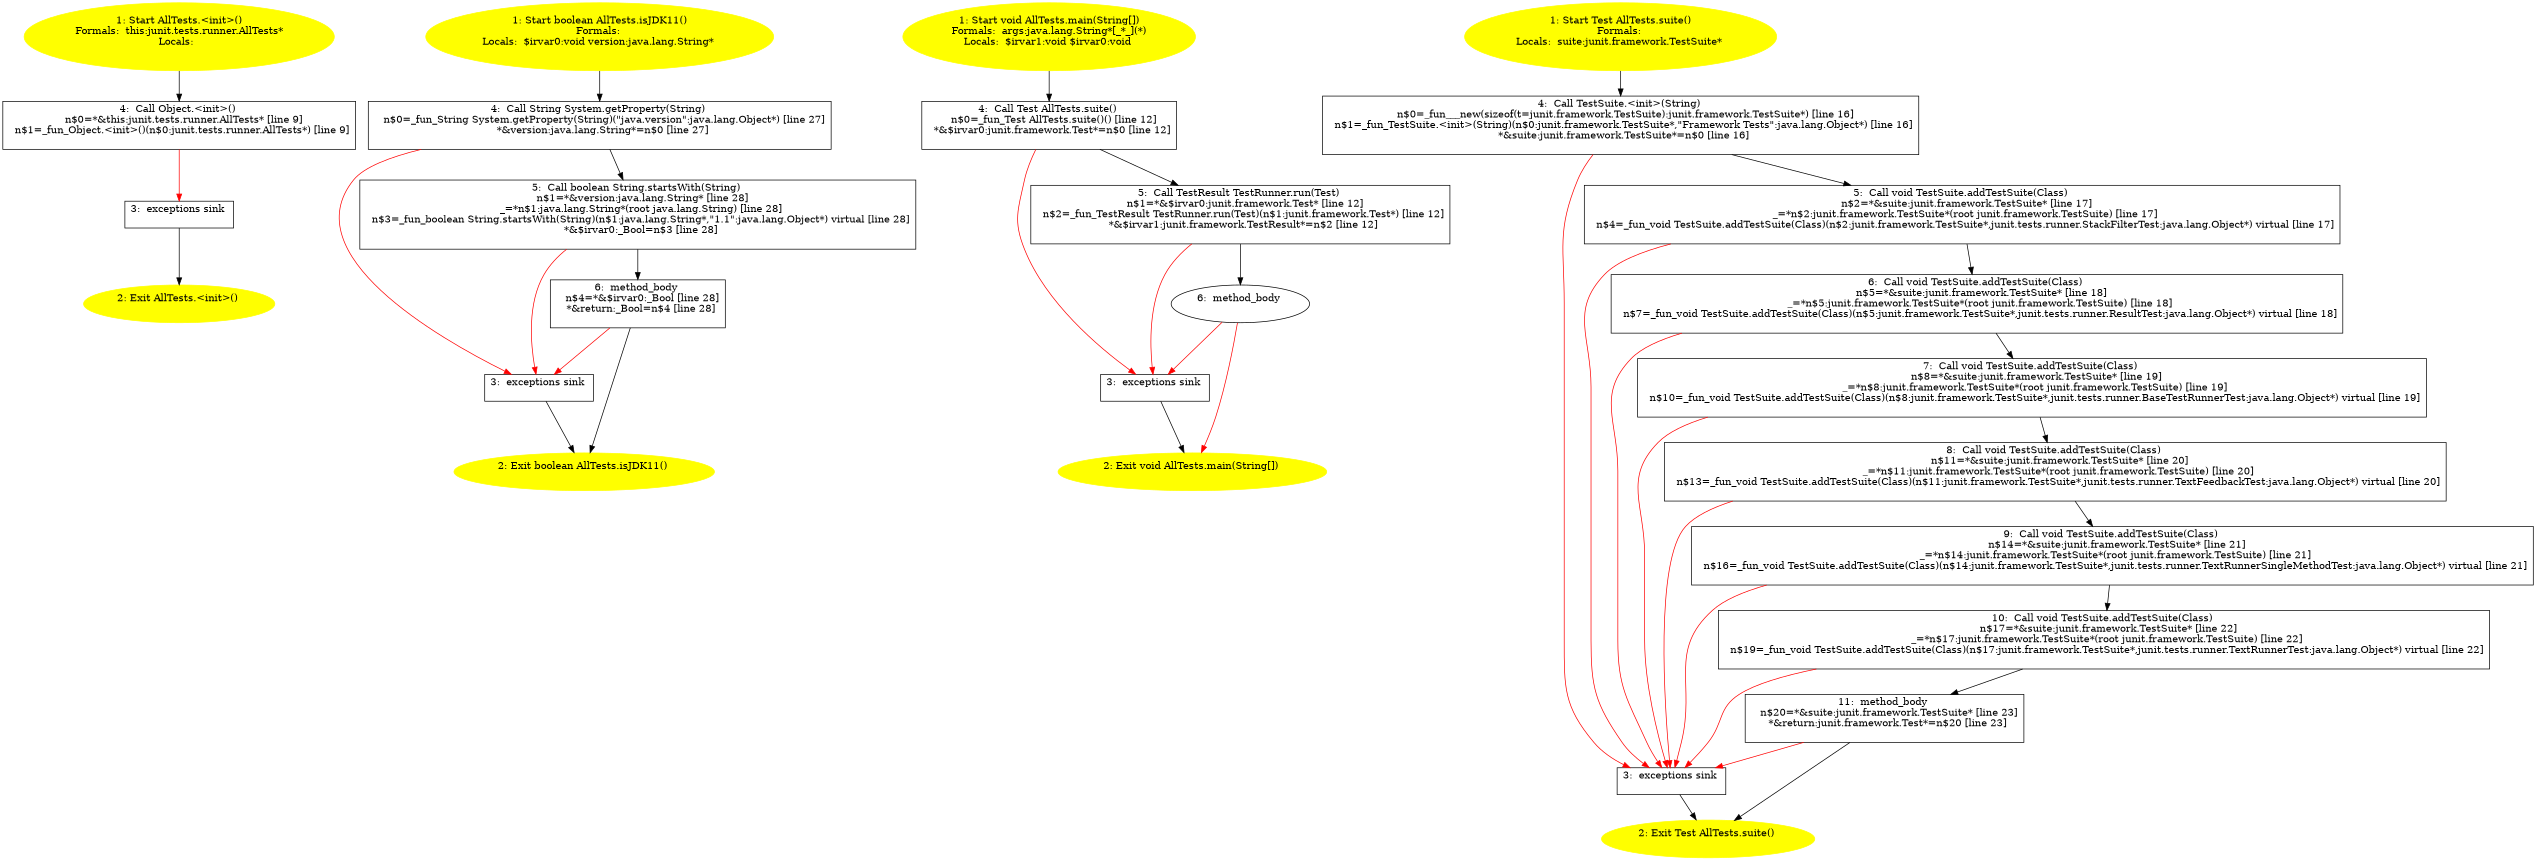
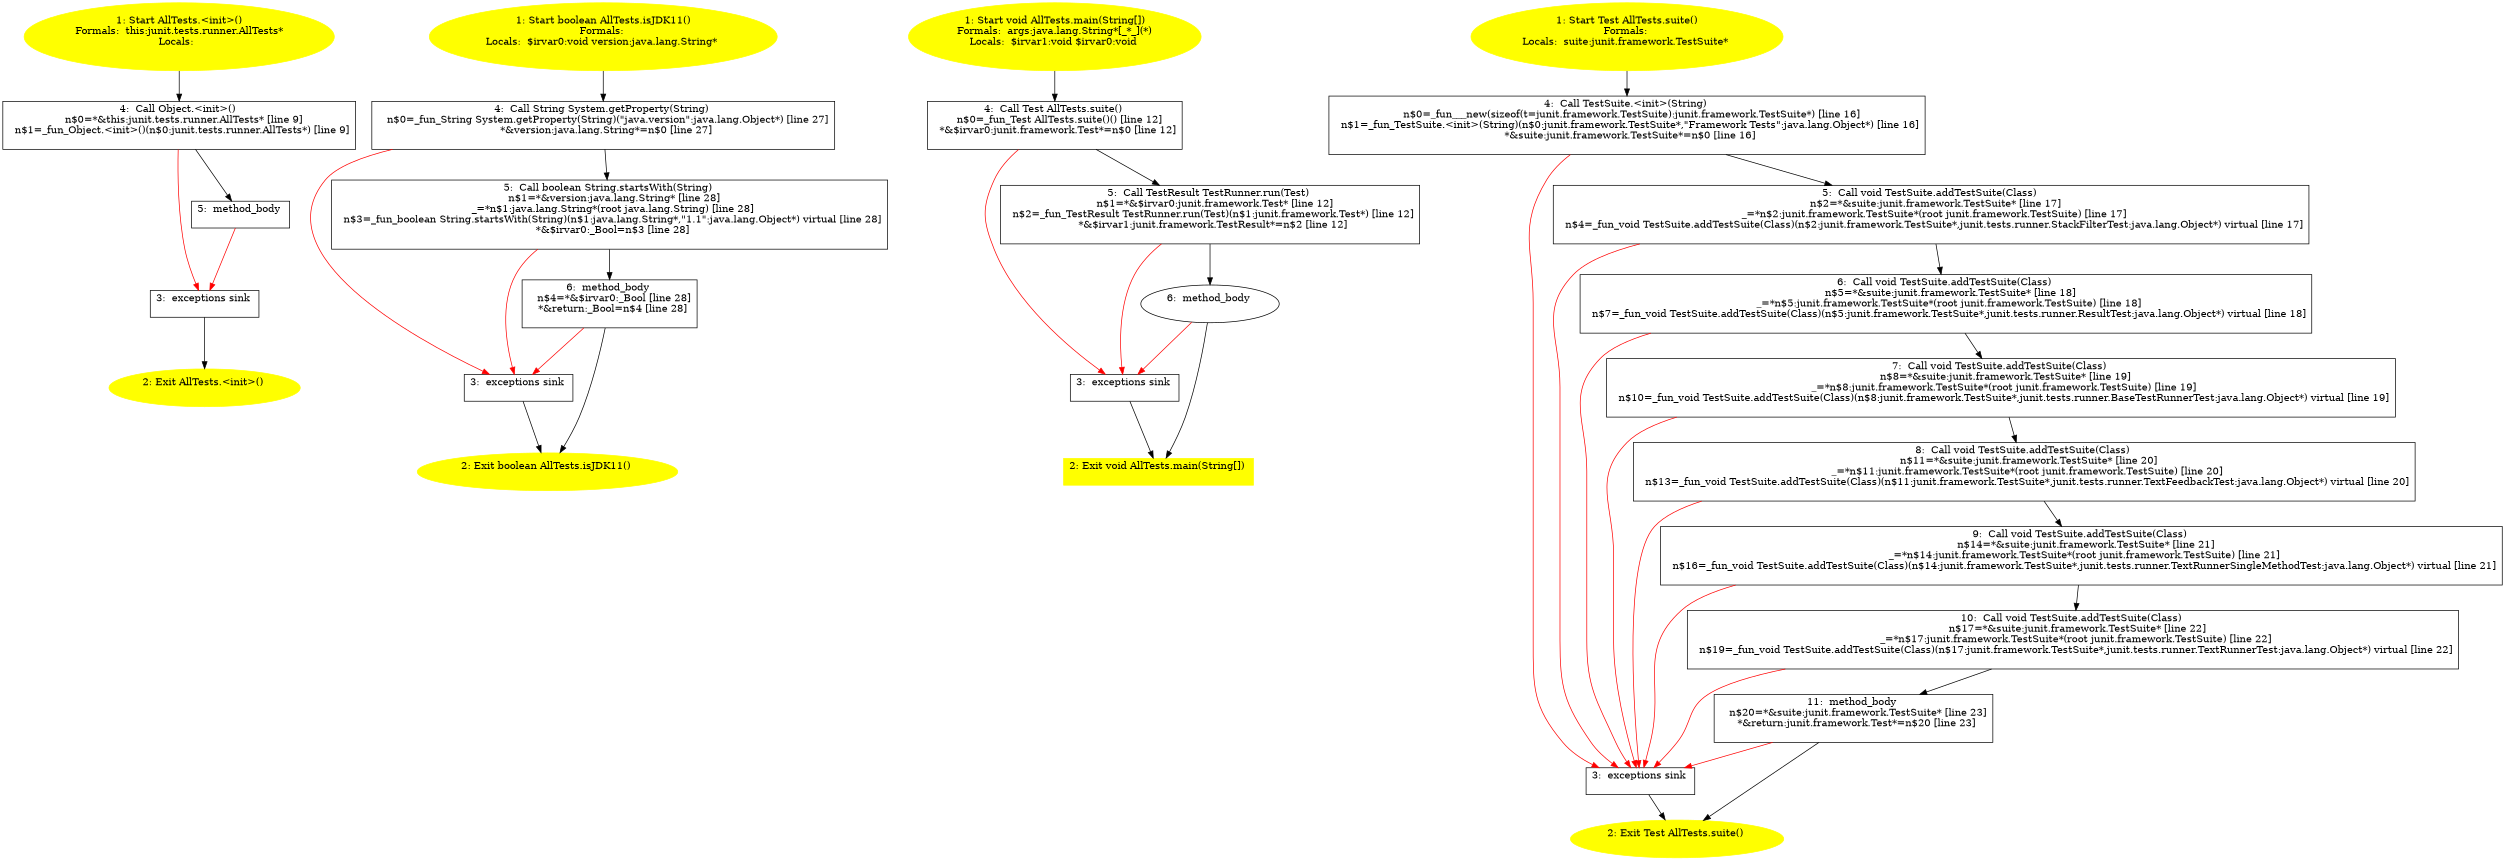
node "5:  method_body": added
edge "6:  method_body" -> "2: Exit void AllTests.main(String[])": color red -> black
node "2: Exit void AllTests.main(String[])": shape ellipse -> box
